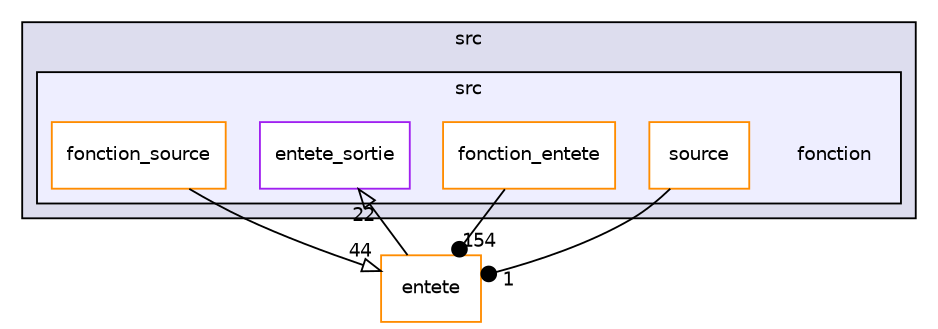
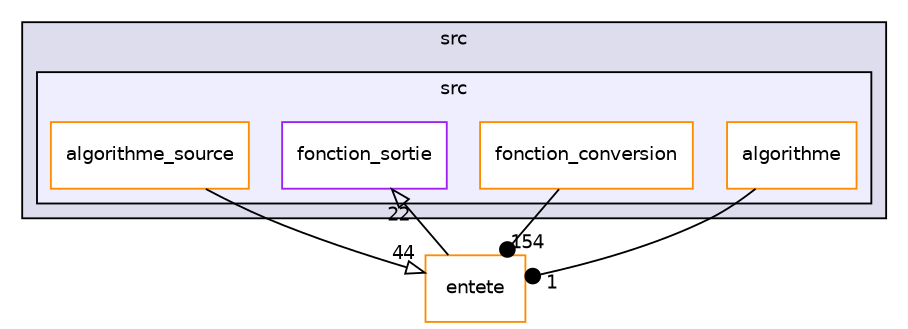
node "fonction_source": label "fonction_source" -> "algorithme_source"
node "entete_sortie": label "entete_sortie" -> "fonction_sortie"
node "fonction_entete": label "fonction_entete" -> "fonction_conversion"
node "source": label "source" -> "algorithme"
node "fonction": removed
